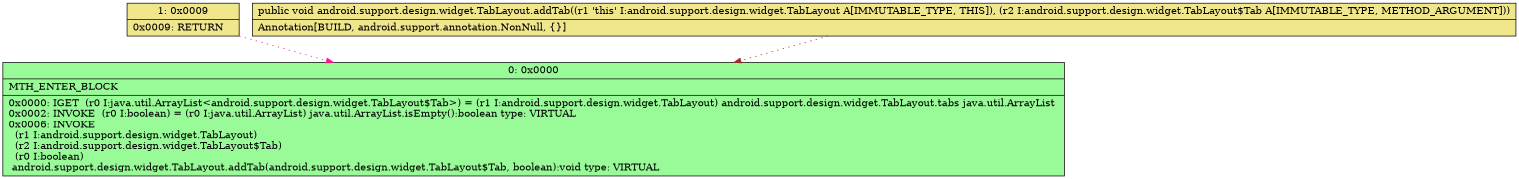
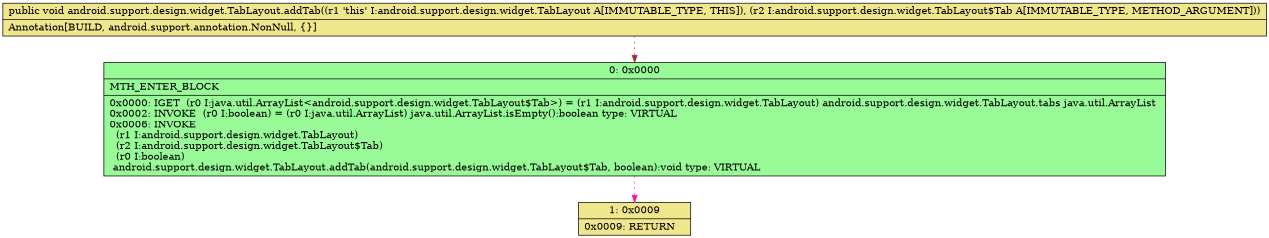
edge "1: 0x0009" -> "0: 0x0000": reversed
